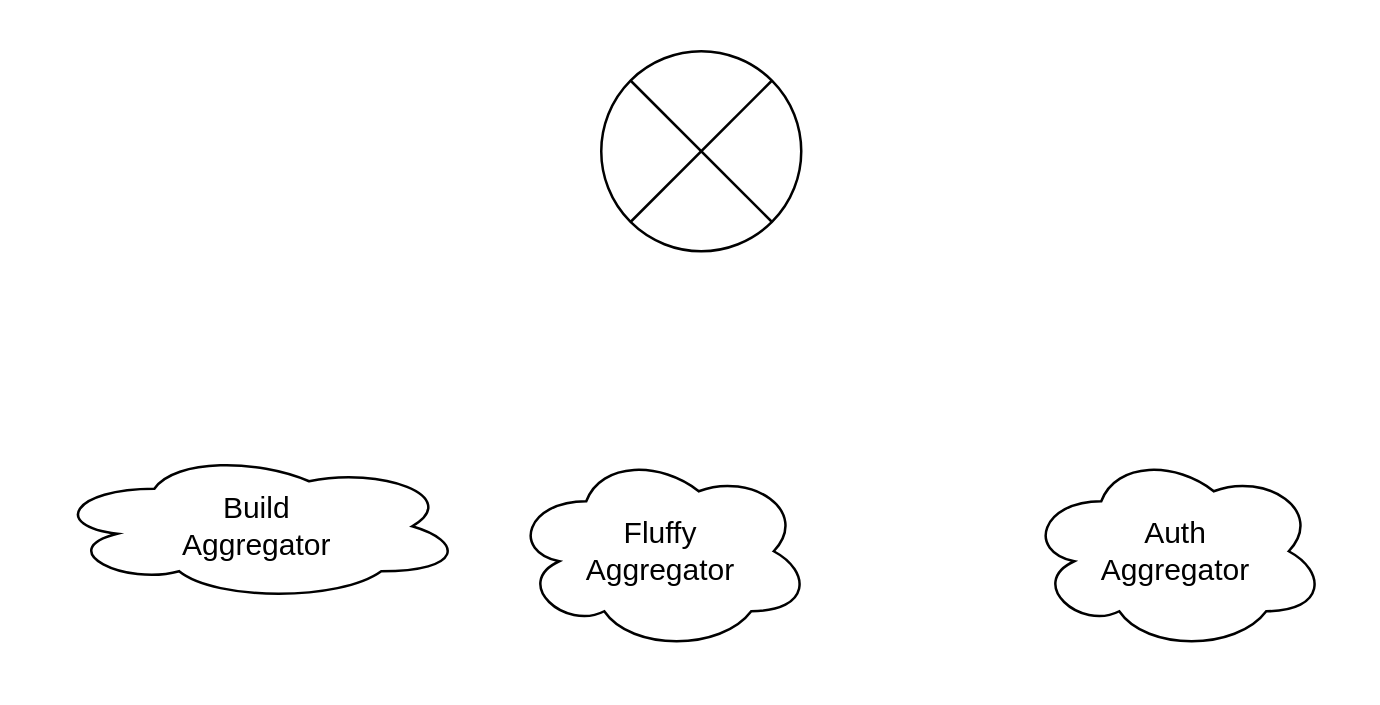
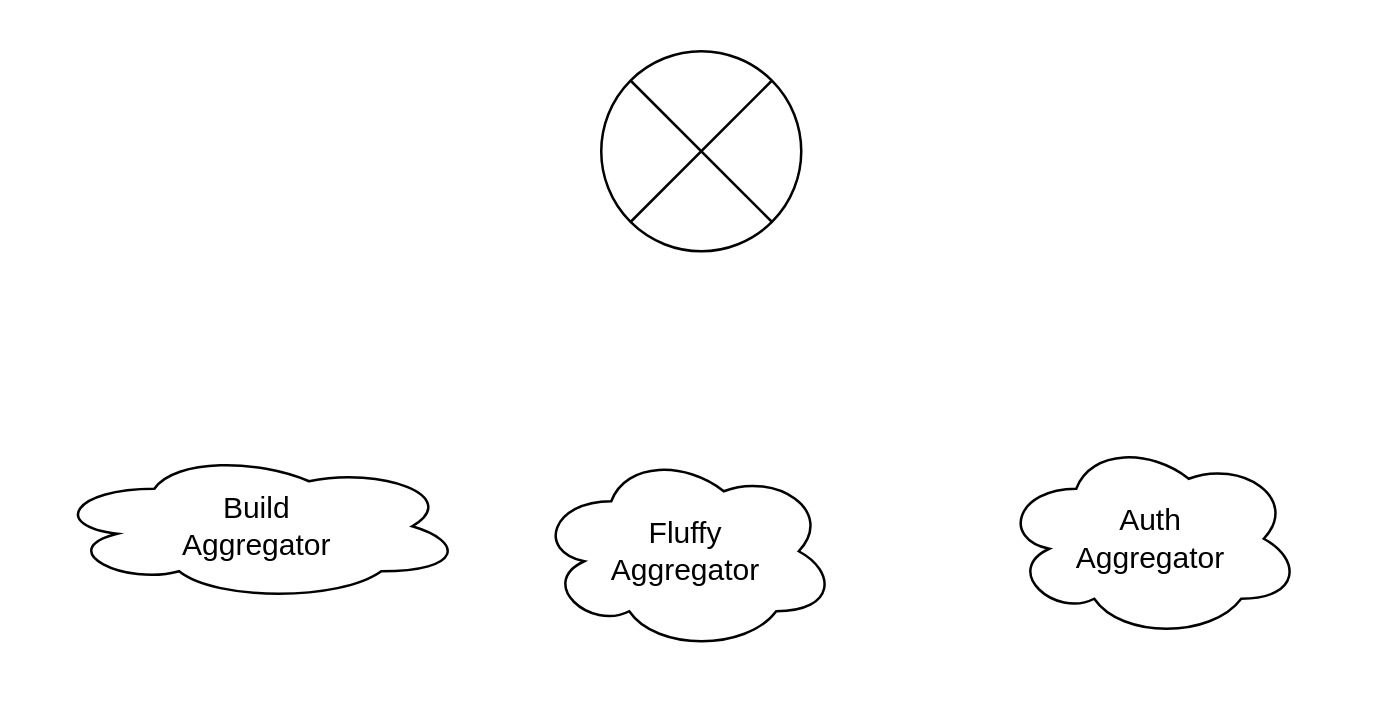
node "Fluffy Aggregator": moved (661, 551) -> (686, 551)
node "Auth Aggregator": moved (1176, 551) -> (1151, 539)
